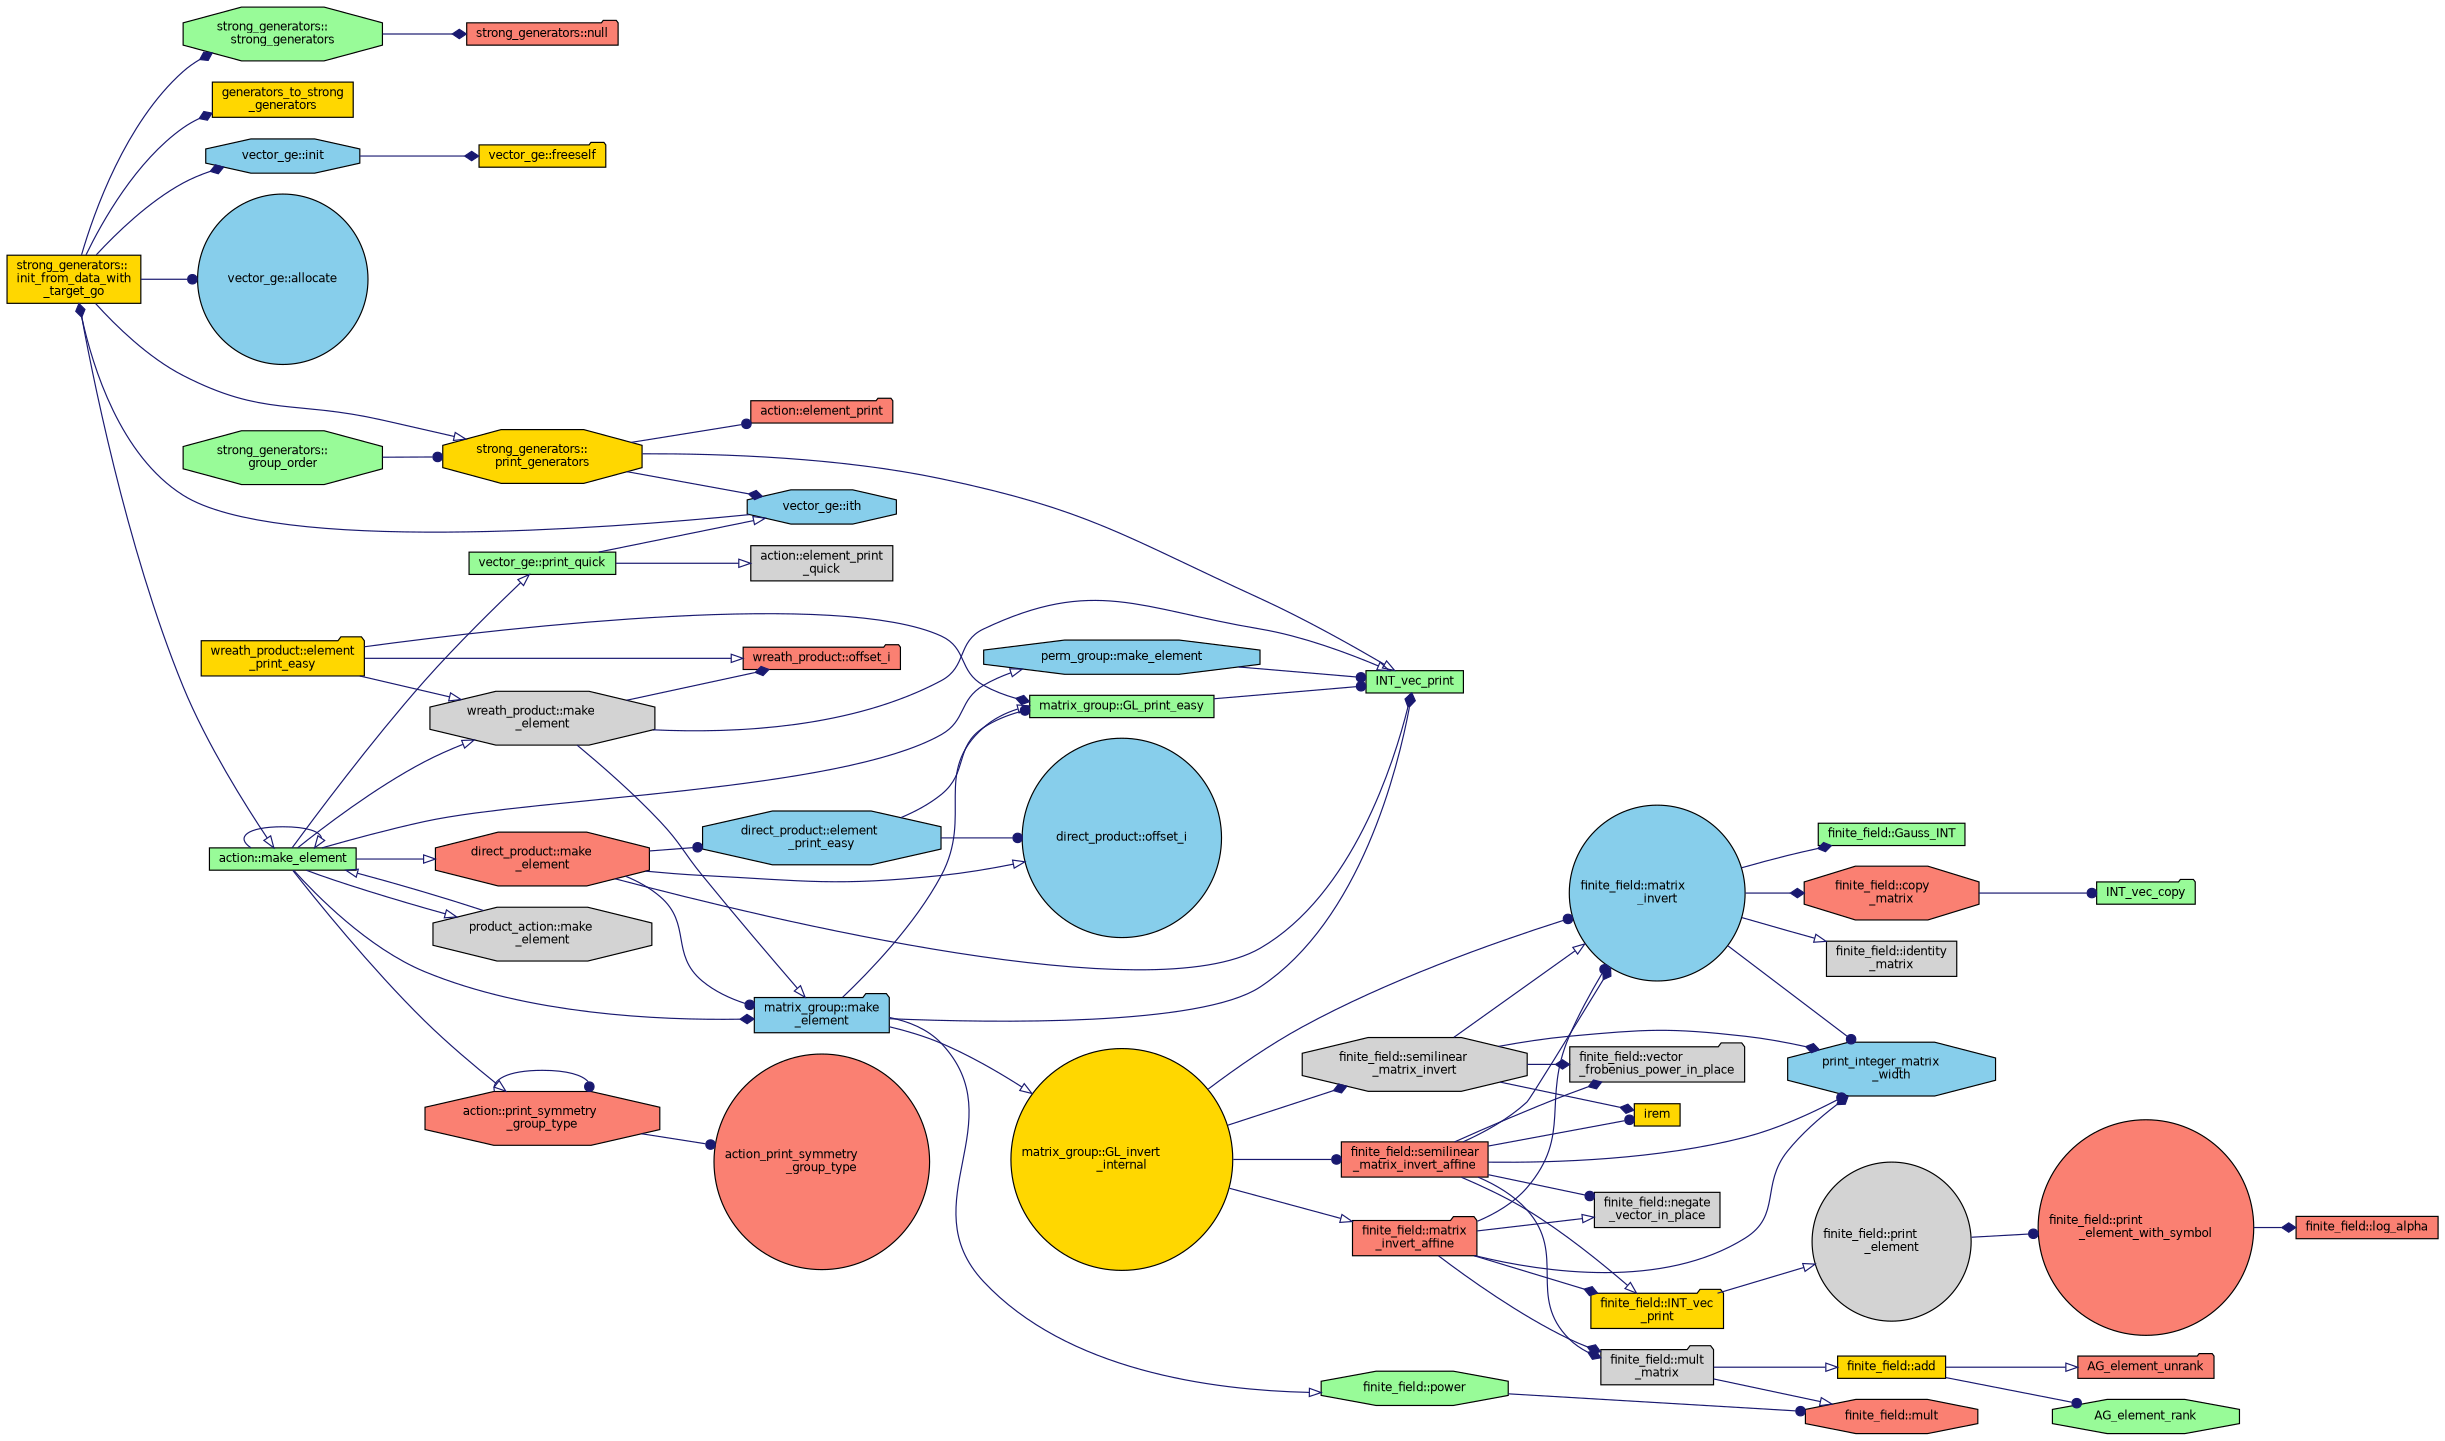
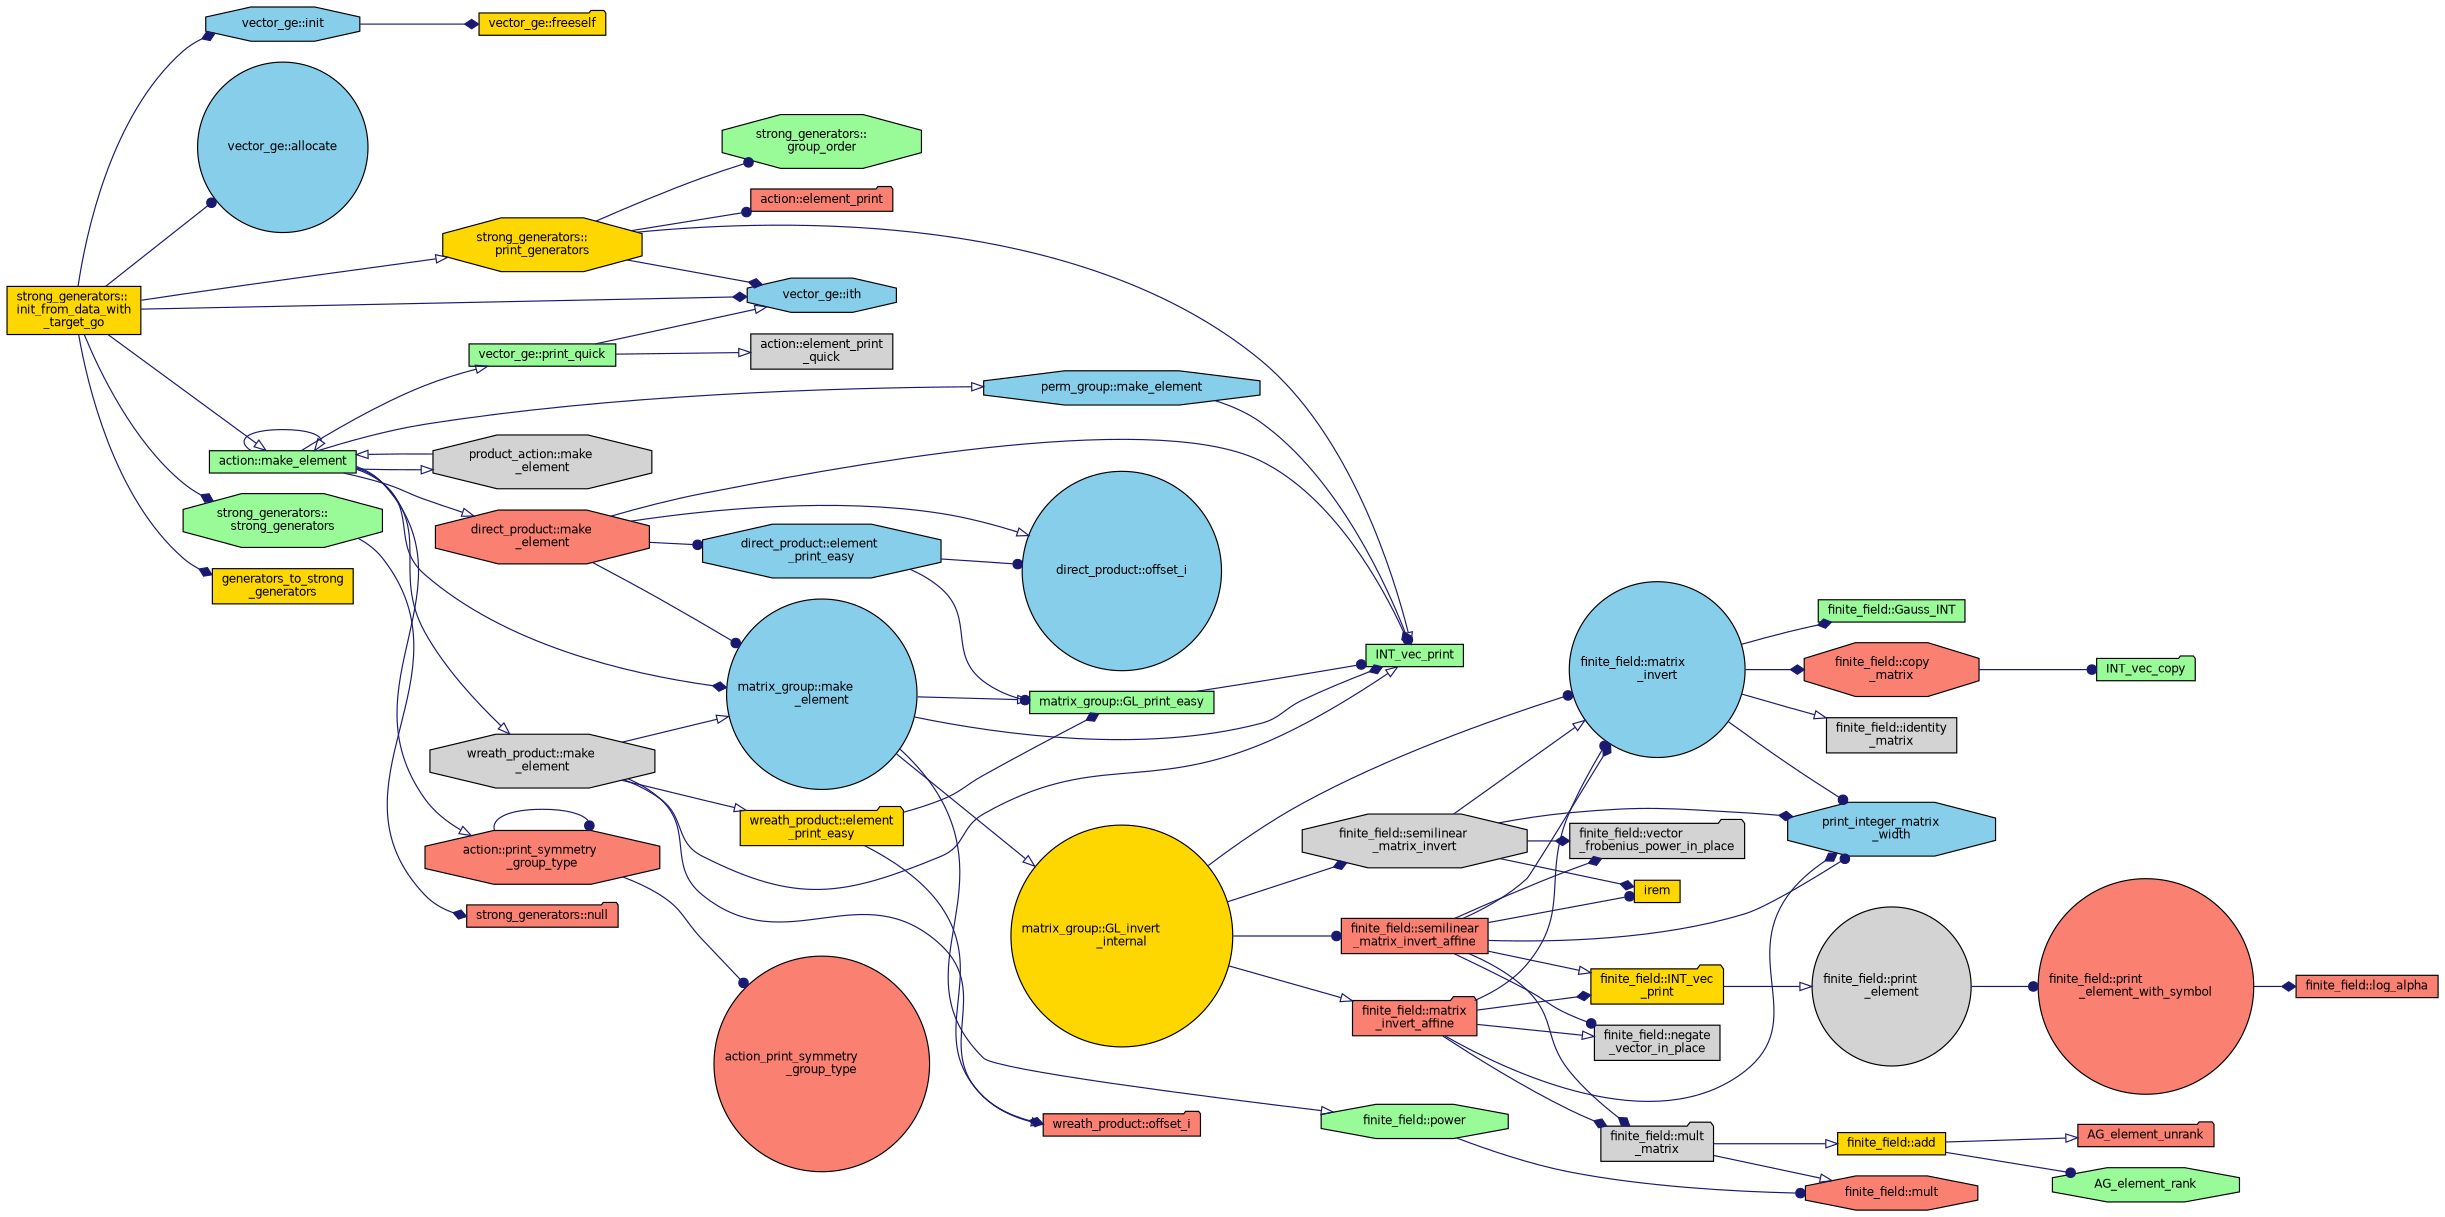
edge "strong_generators:: group_order" -> "strong_generators:: print_generators": reversed
edge "vector_ge::ith" -> "strong_generators:: init_from_data_with _target_go": reversed
edge "wreath_product::element _print_easy" -> "wreath_product::make _element": reversed
node "matrix_group::make _element": shape folder -> circle
